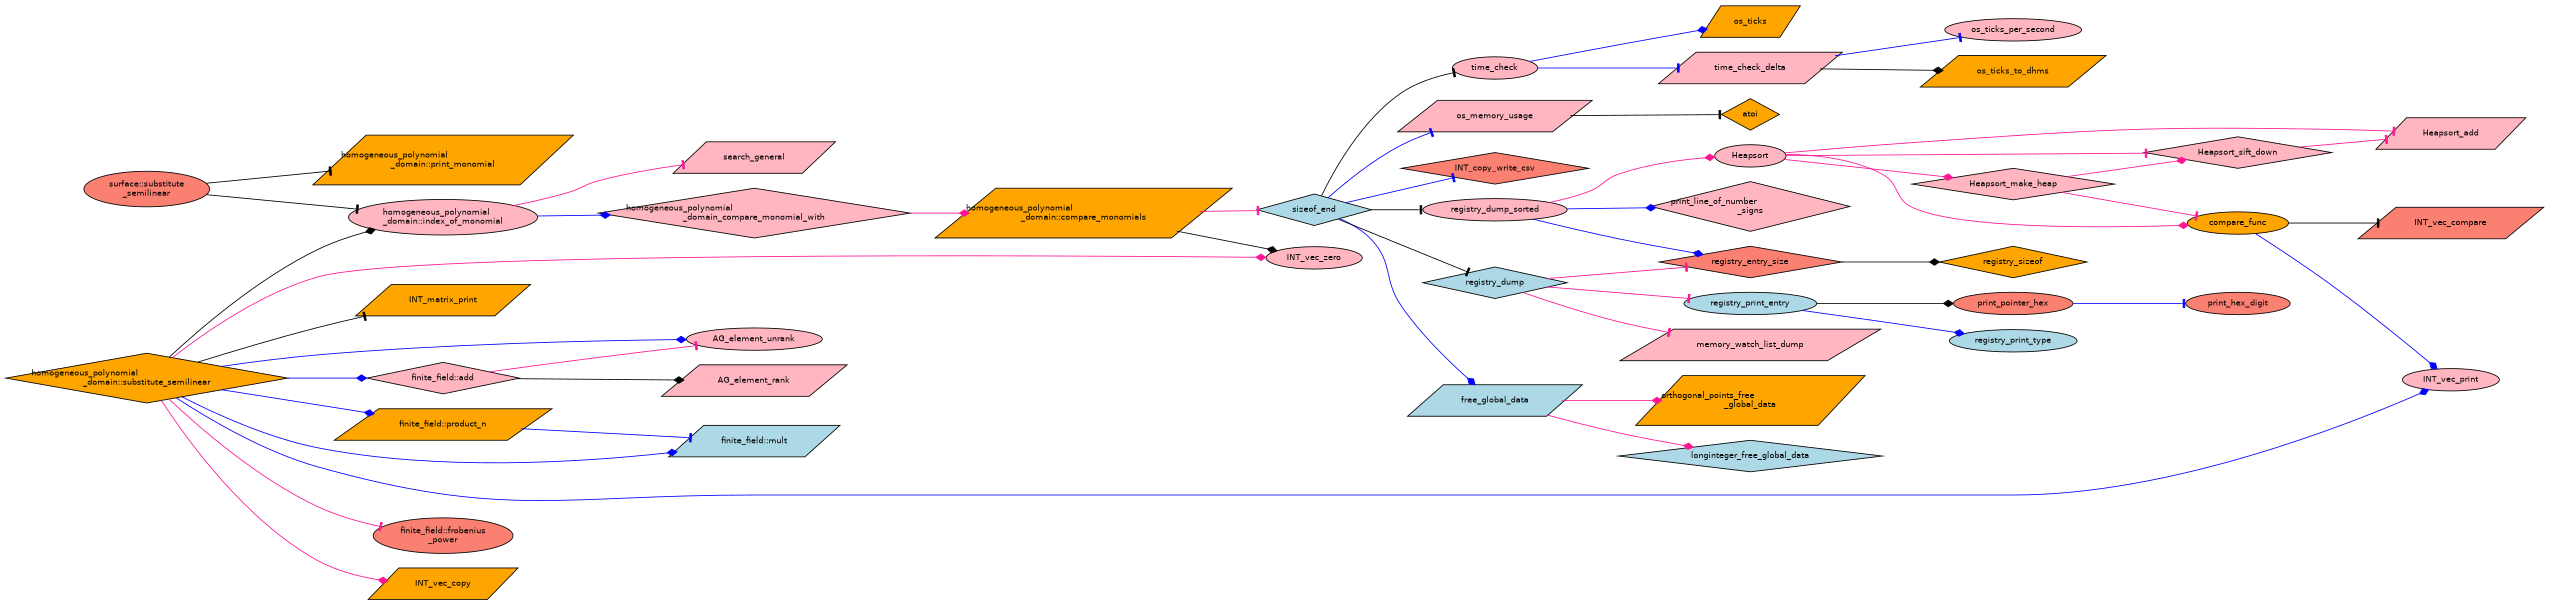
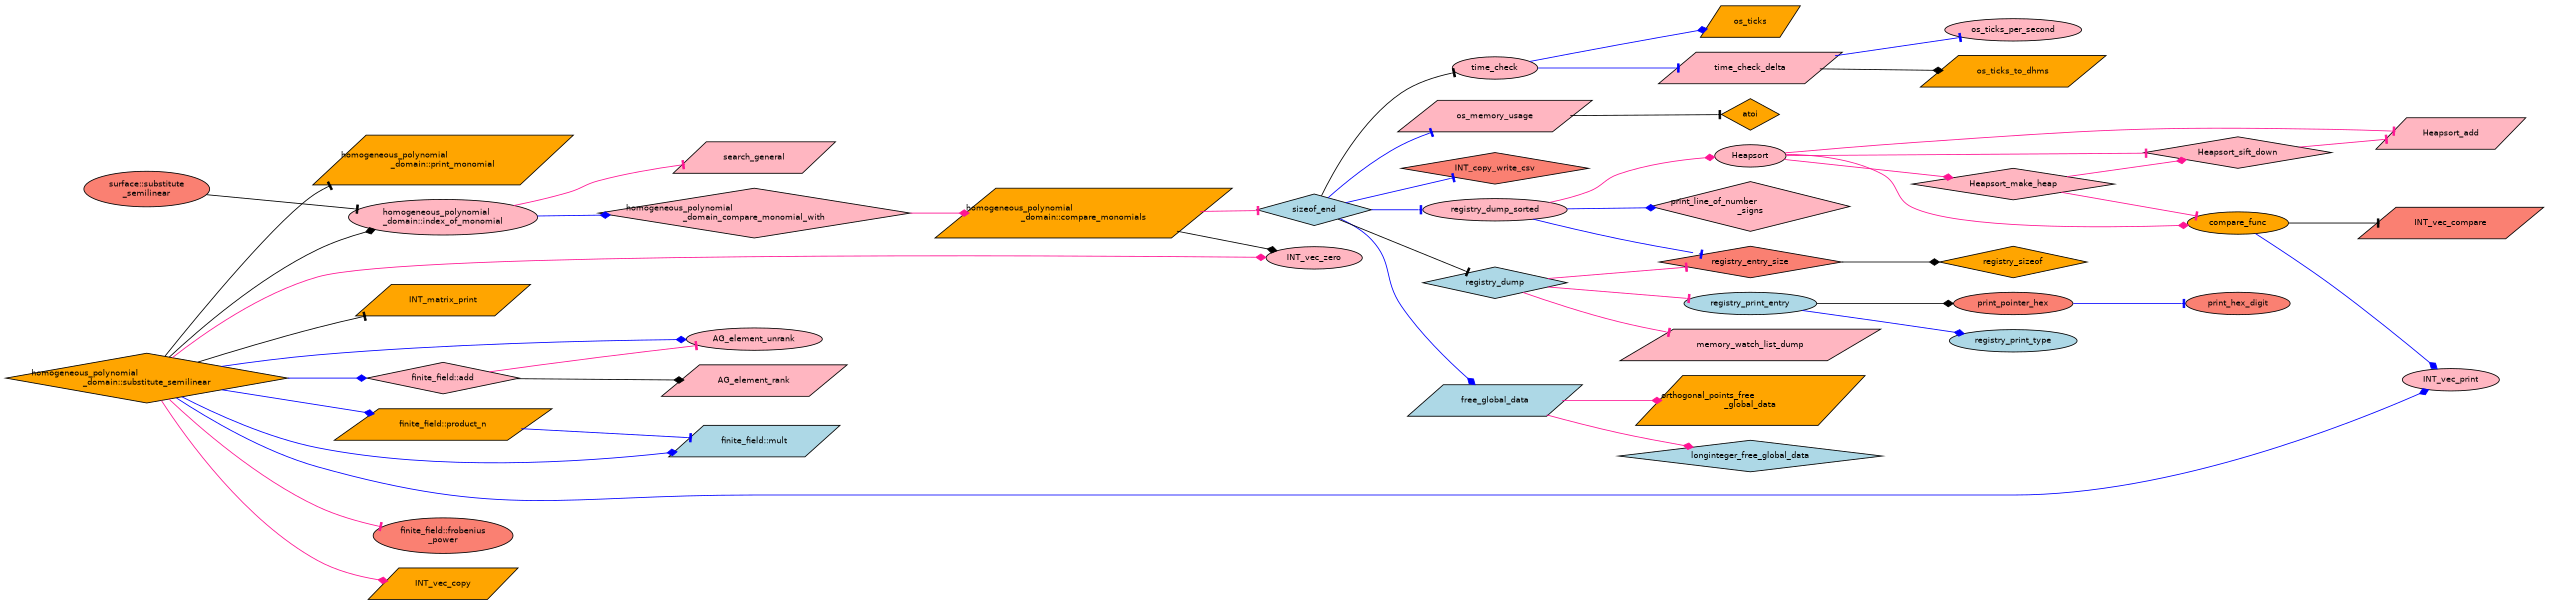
edge "surface::substitute _semilinear" -> "homogeneous_polynomial _domain::print_monomial": now "homogeneous_polynomial _domain::substitute_semilinear" -> "homogeneous_polynomial _domain::print_monomial"
edge "sizeof_end" -> "registry_dump_sorted": color black -> blue
edge "registry_dump_sorted" -> "registry_entry_size": arrowhead diamond -> tee
